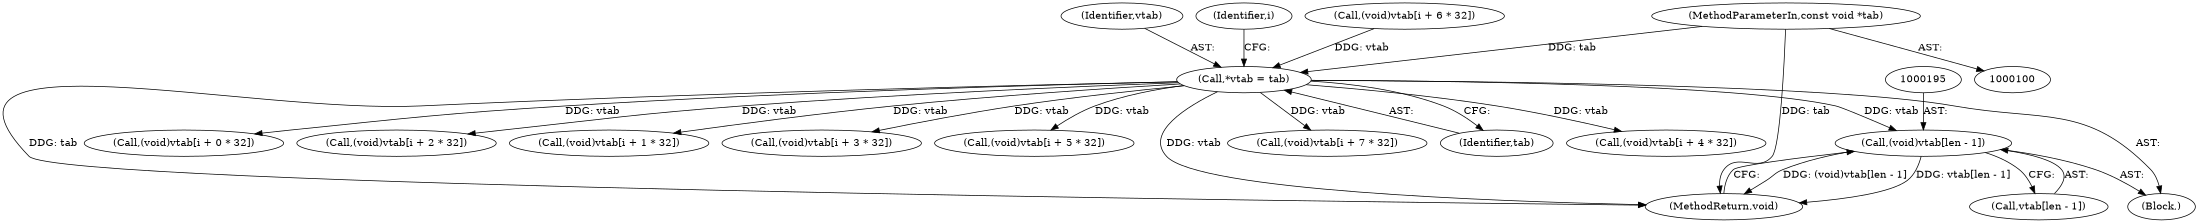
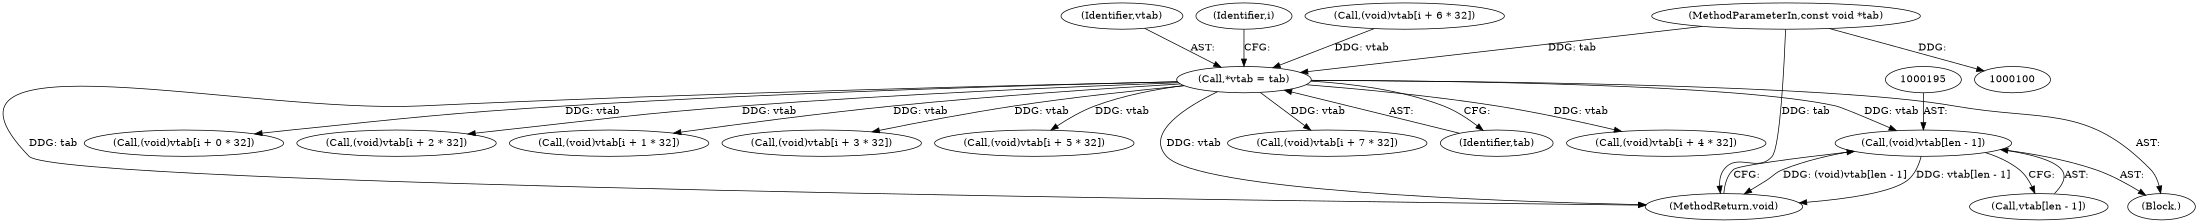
edge "(MethodParameterIn,const void *tab)" -> "1000100": label "AST: " -> "DDG: "
